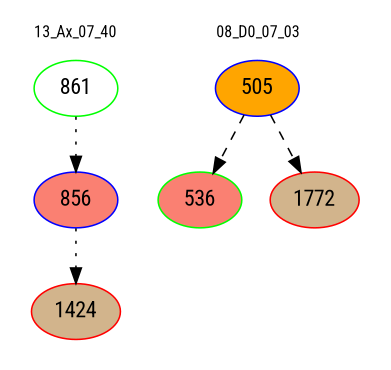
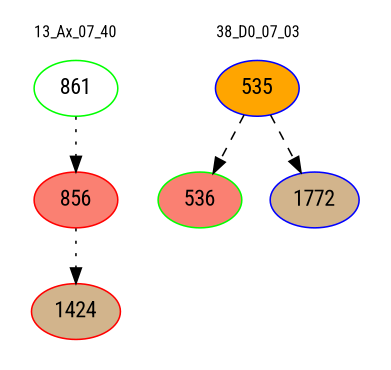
cluster "08_D0_07_03": label "08_D0_07_03" -> "38_D0_07_03"
node "505": label "505" -> "535"
node "856": color blue -> red
node "1772": color red -> blue
